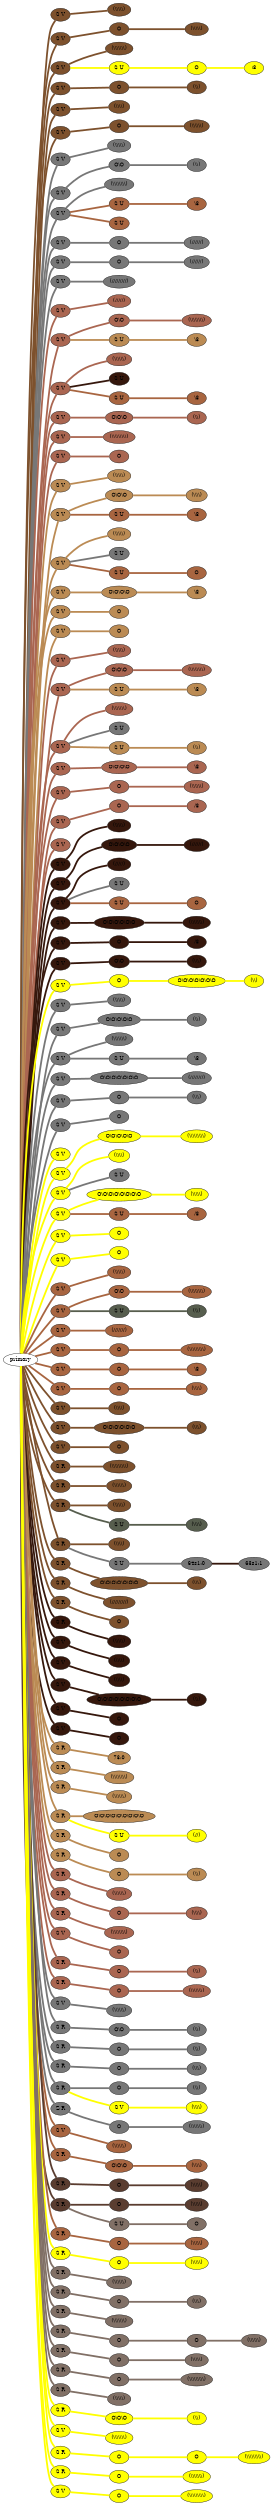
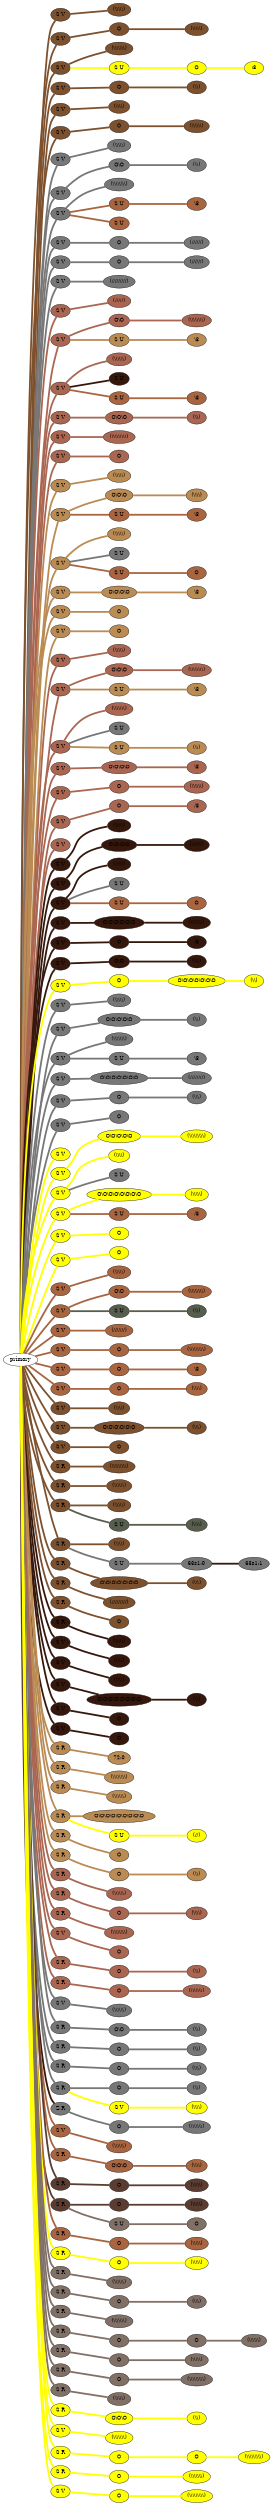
node "64s1:0": label "64s1:0" -> "63s1:0"
edge "primary" -- "Z R": color #777777 -> #35170c
node "73:0": label "73:0" -> "72:0"
